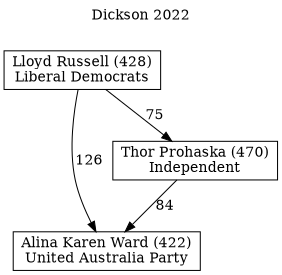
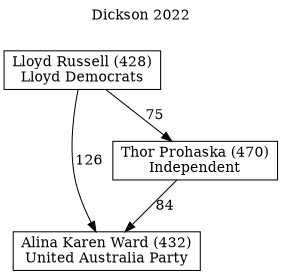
node "Lloyd Russell (428) Liberal Democrats": label "Lloyd Russell (428) Liberal Democrats" -> "Lloyd Russell (428) Lloyd Democrats"
node "Alina Karen Ward (422) United Australia Party": label "Alina Karen Ward (422) United Australia Party" -> "Alina Karen Ward (432) United Australia Party"
